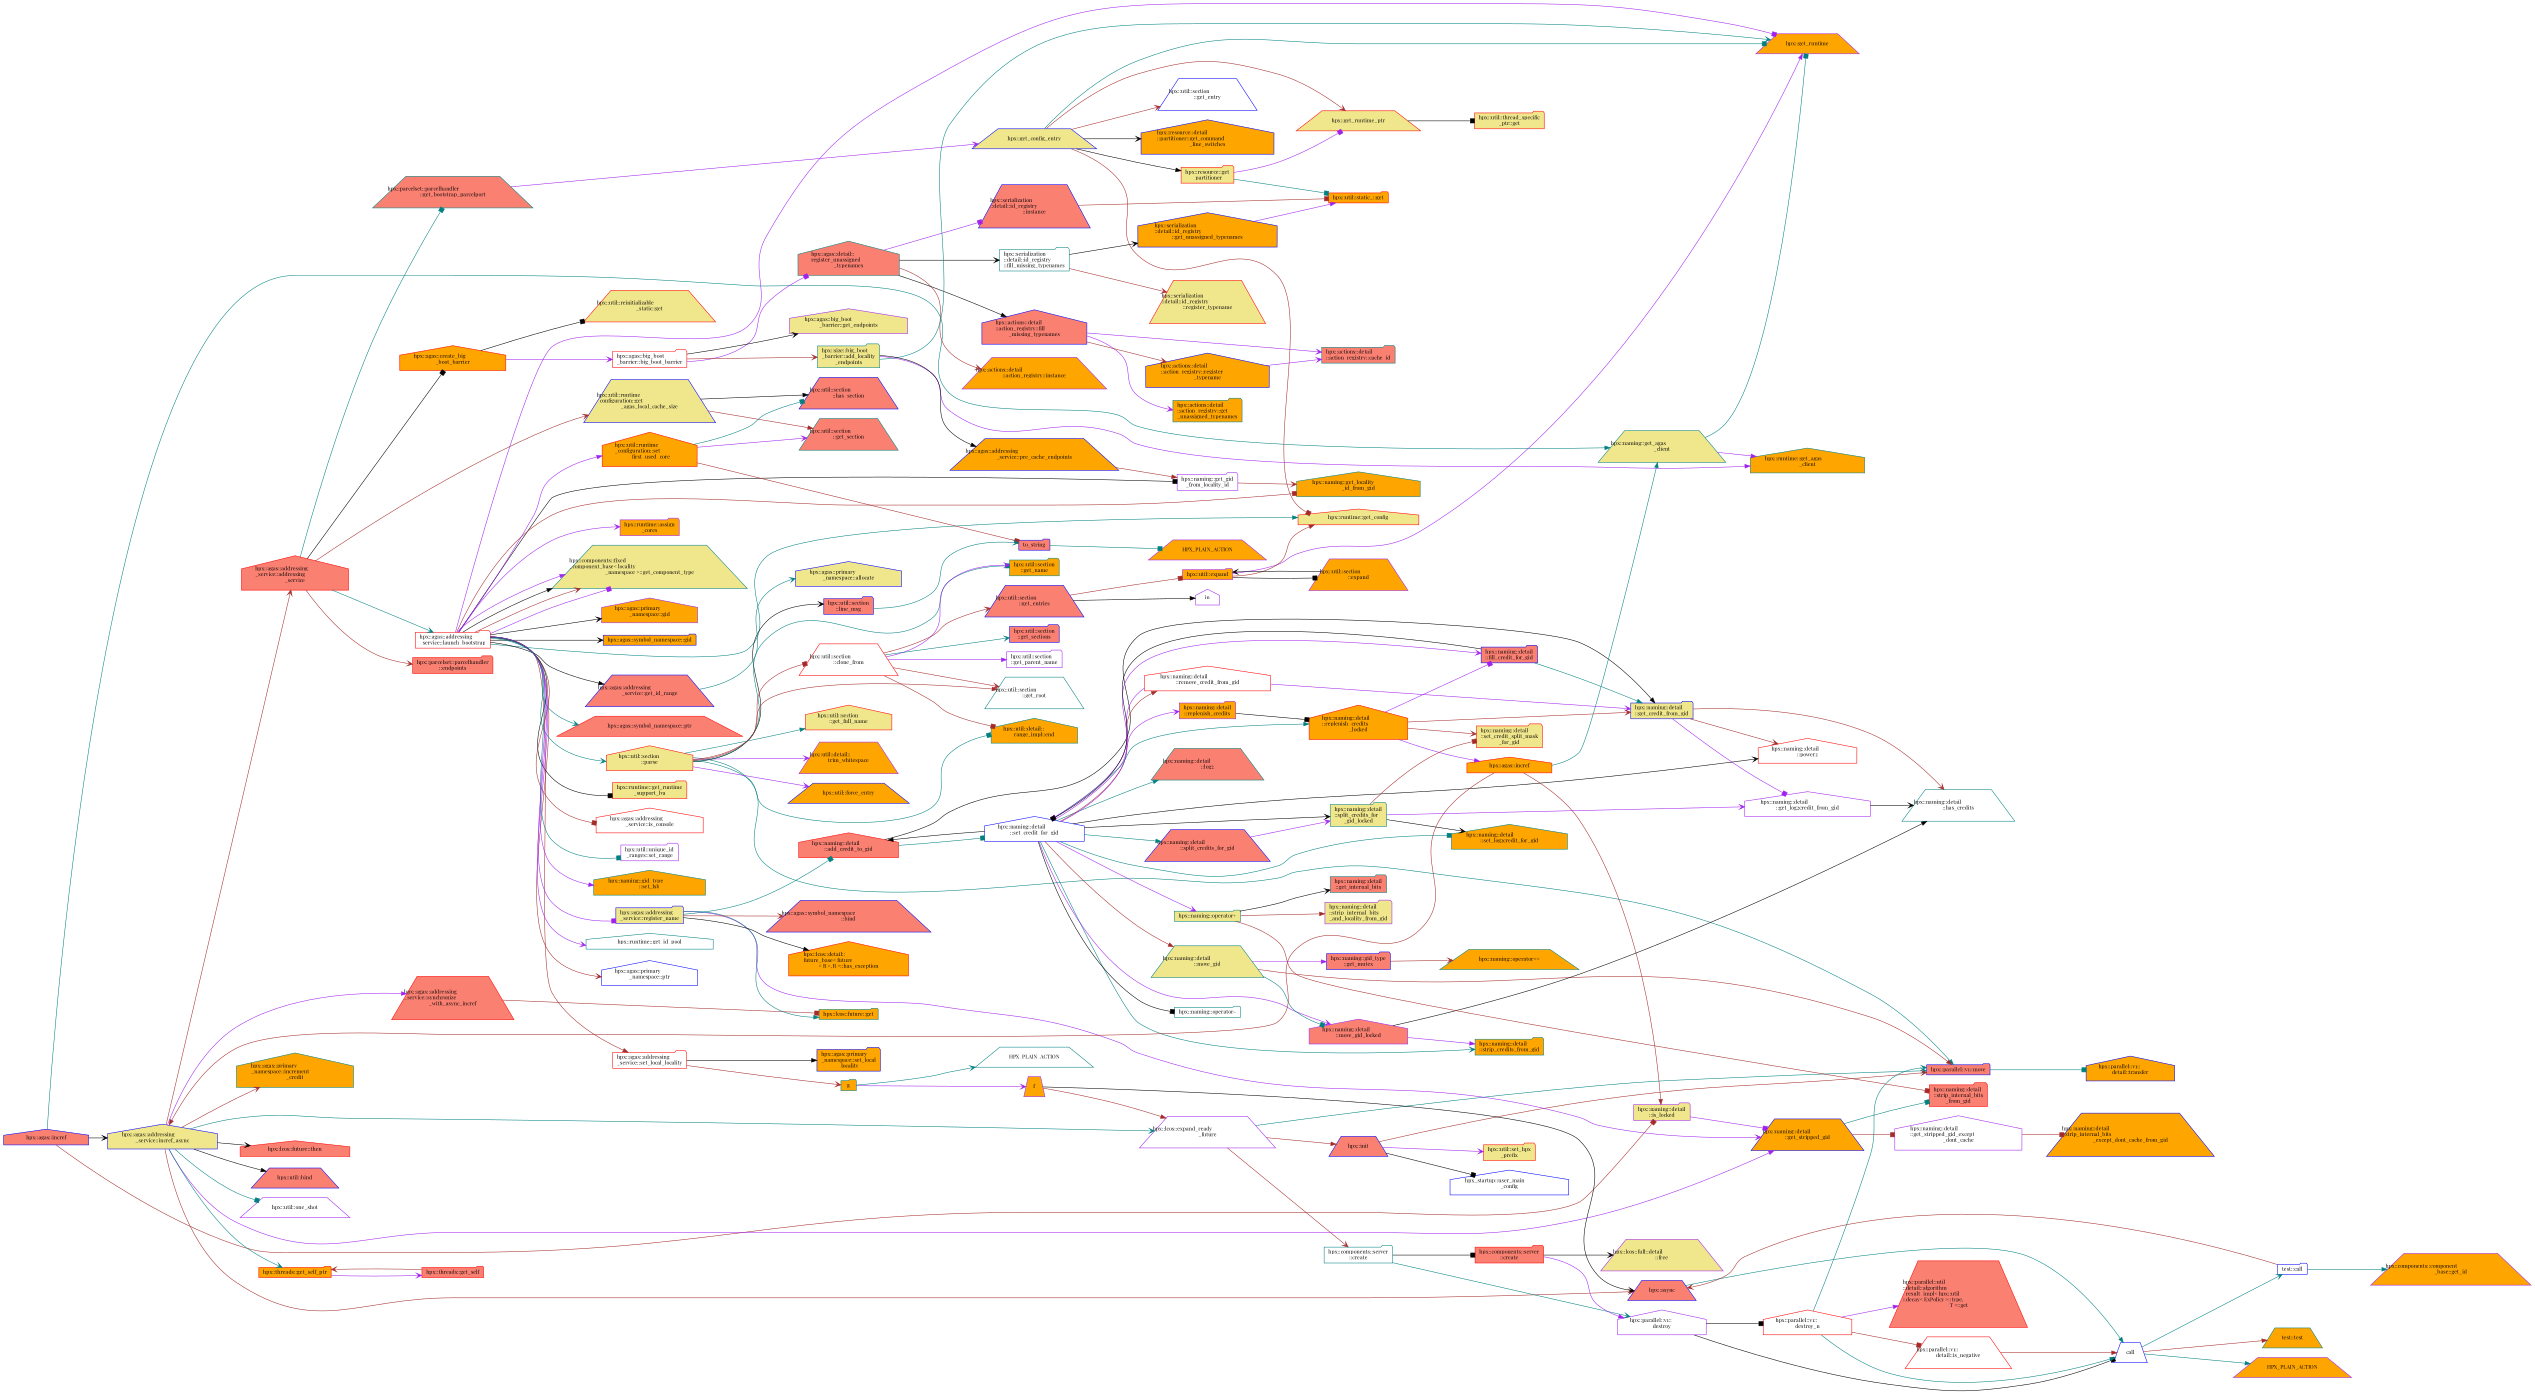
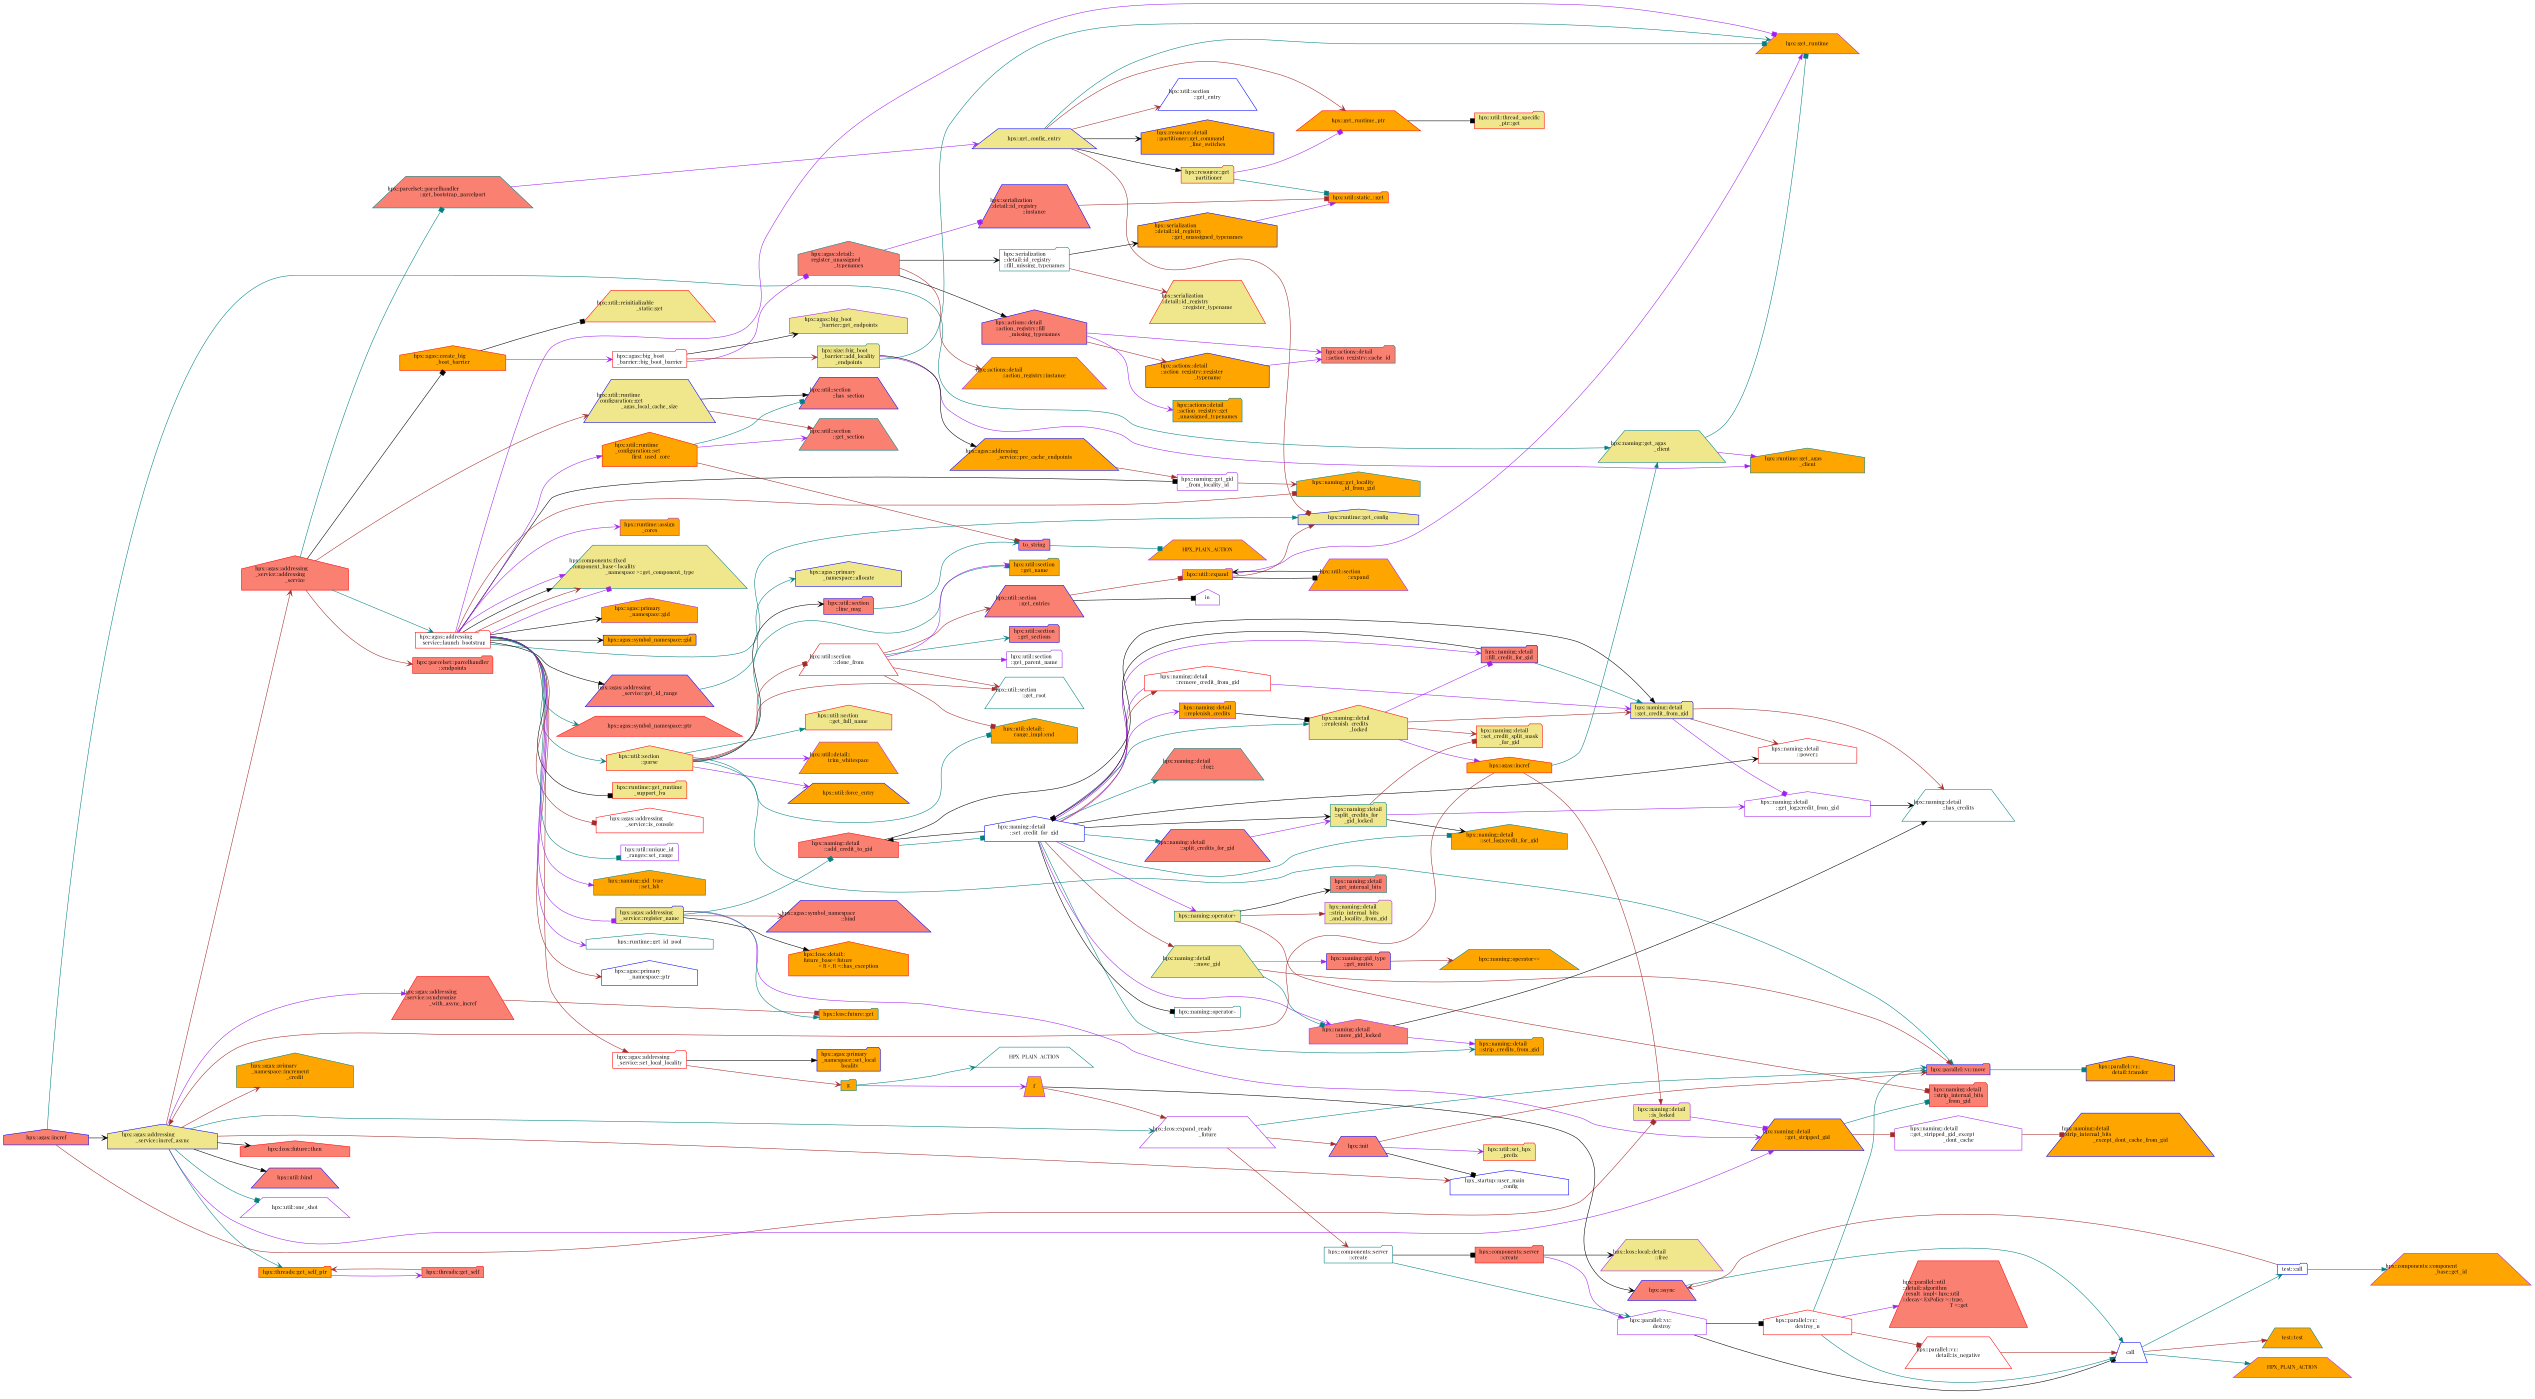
node "hpx::get_runtime_ptr": fillcolor khaki -> orange
node "hpx::runtime::get_config": color red -> blue
edge "hpx::util::section ::get_entries" -> "in": arrowhead normal -> box
node "hpx::naming::detail ::replenish_credits _locked": fillcolor orange -> khaki
node "hpx::lcos::full::detail ::free": label "hpx::lcos::full::detail ::free" -> "hpx::lcos::local::detail ::free"
edge "hpx::agas::addressing _service::incref_async" -> "hpx::async": now "hpx::agas::addressing _service::incref_async" -> "hpx_startup::user_main _config"
